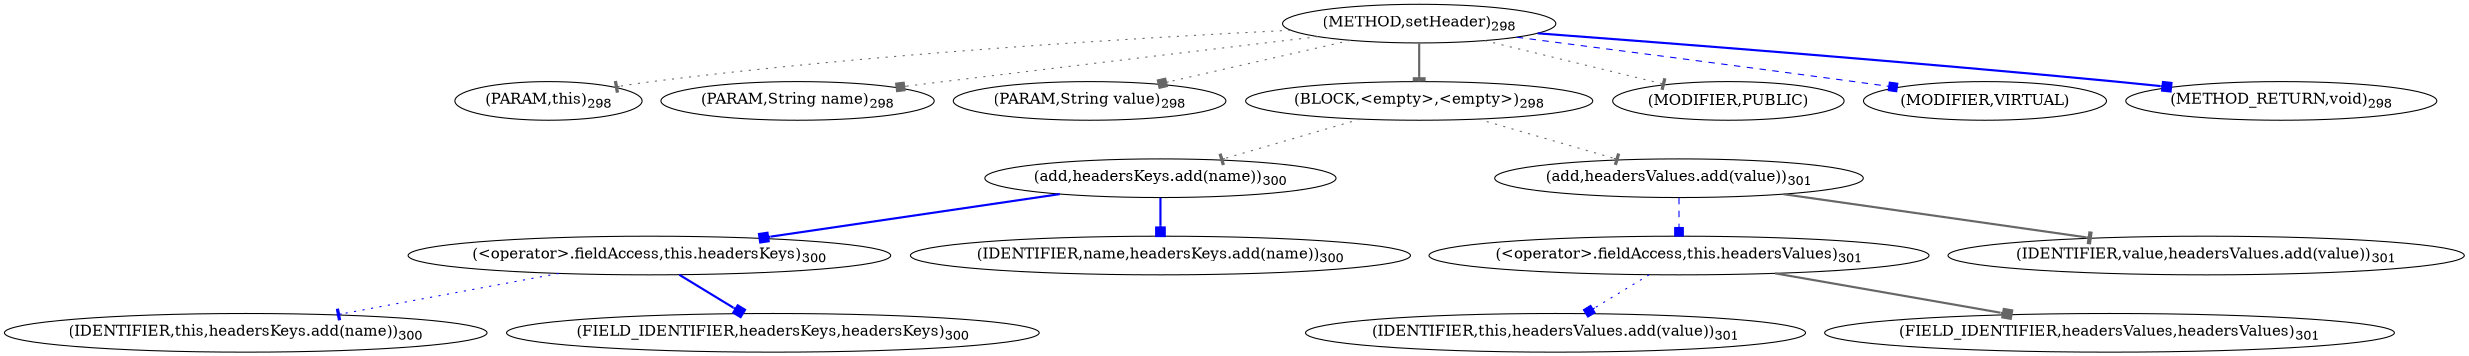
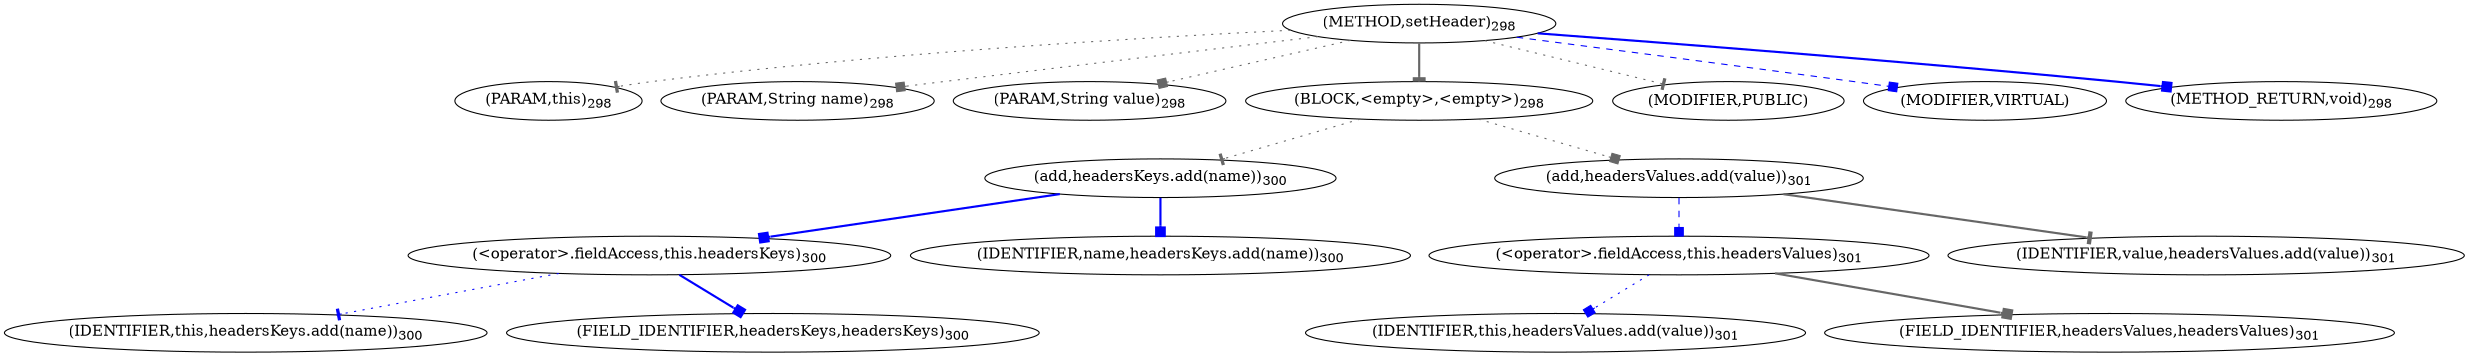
edge "(BLOCK,<empty>,<empty>)" -> "(add,headersValues.add(value))": arrowhead tee -> box
